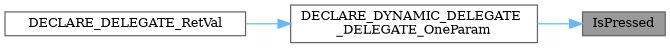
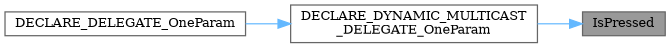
node "DECLARE_DELEGATE_RetVal": label "DECLARE_DELEGATE_RetVal" -> "DECLARE_DELEGATE_OneParam"
node "DECLARE_DYNAMIC_DELEGATE _DELEGATE_OneParam": label "DECLARE_DYNAMIC_DELEGATE _DELEGATE_OneParam" -> "DECLARE_DYNAMIC_MULTICAST _DELEGATE_OneParam"
